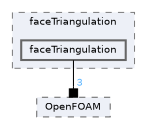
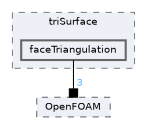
cluster "faceTriangulation": label "faceTriangulation" -> "triSurface"
